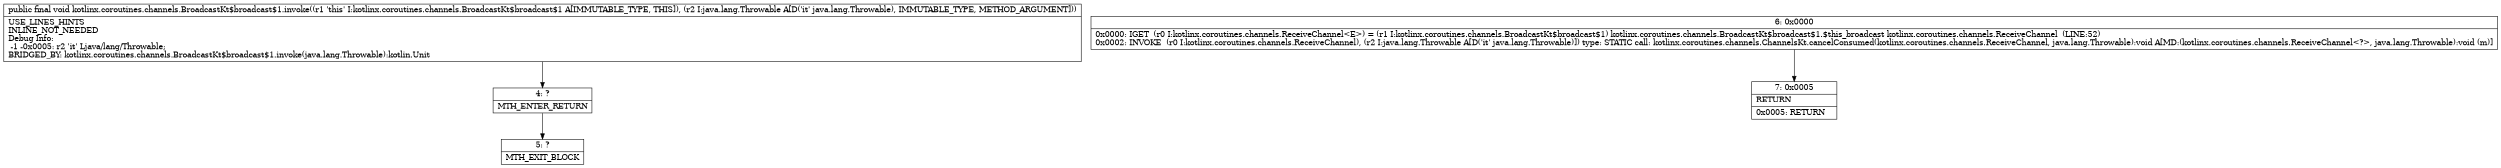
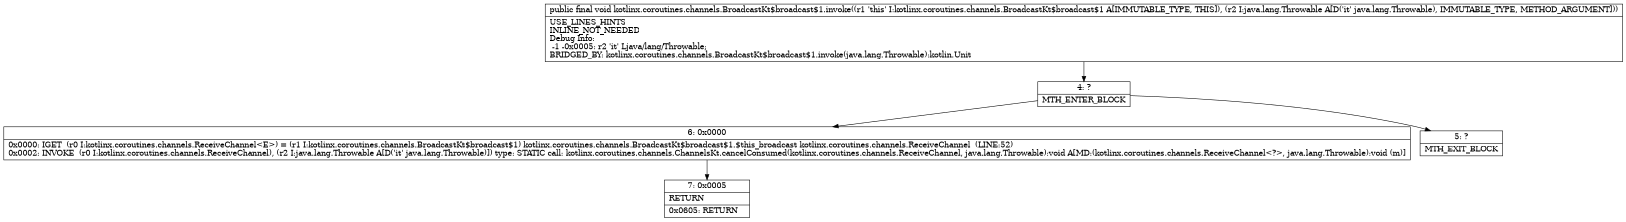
node "4: ?": text "MTH_ENTER_RETURN" -> "MTH_ENTER_BLOCK"
edge "4: ?" -> "6: 0x0000": added
node "7: 0x0005": text "0x0005: RETURN" -> "0x0605: RETURN"
